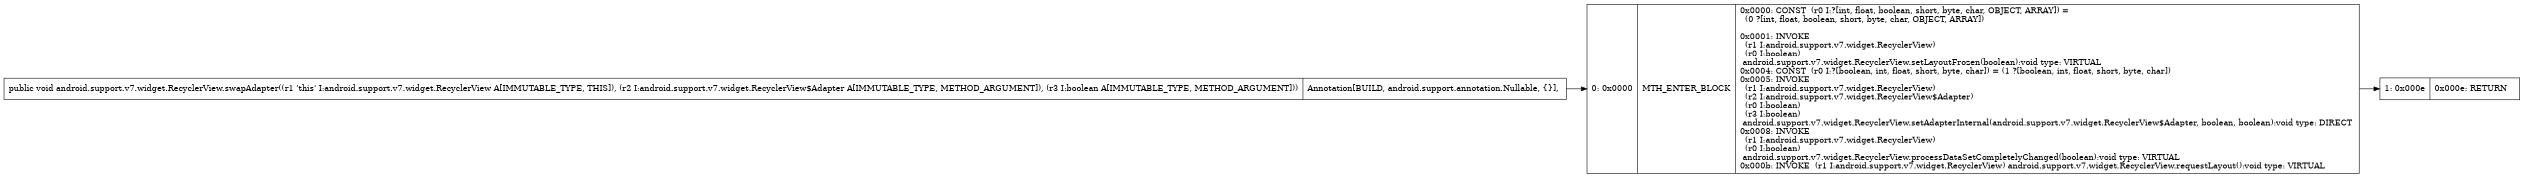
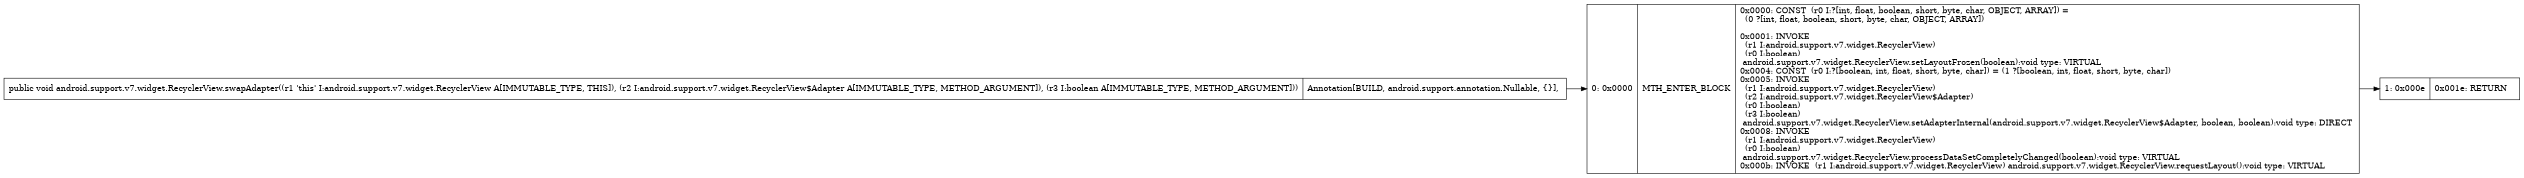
node "1: 0x000e": text "0x000e: RETURN" -> "0x001e: RETURN"
